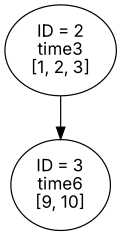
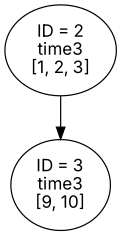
node "ID = 3 time6 [9, 10]": label "ID = 3 time6 [9, 10]" -> "ID = 3 time3 [9, 10]"
